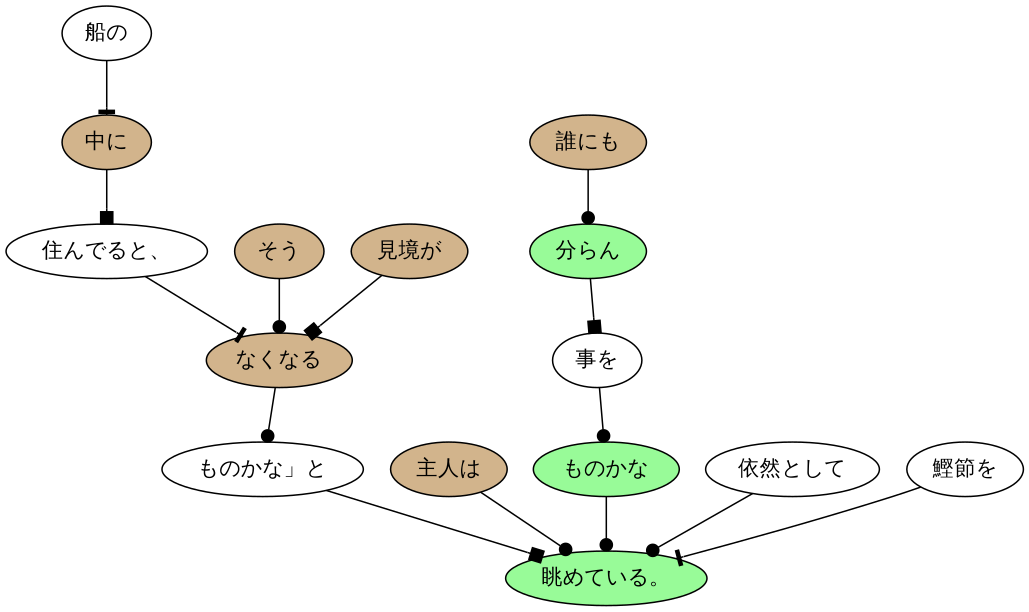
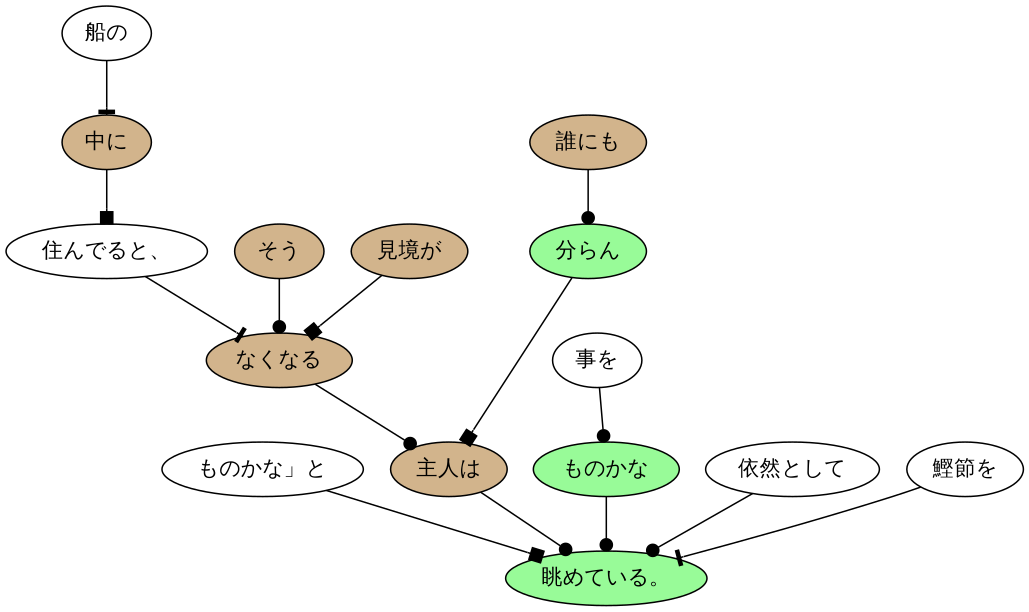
edge "分らん" -> "事を": now "分らん" -> "主人は"
edge "なくなる" -> "ものかな」と": now "なくなる" -> "主人は"
